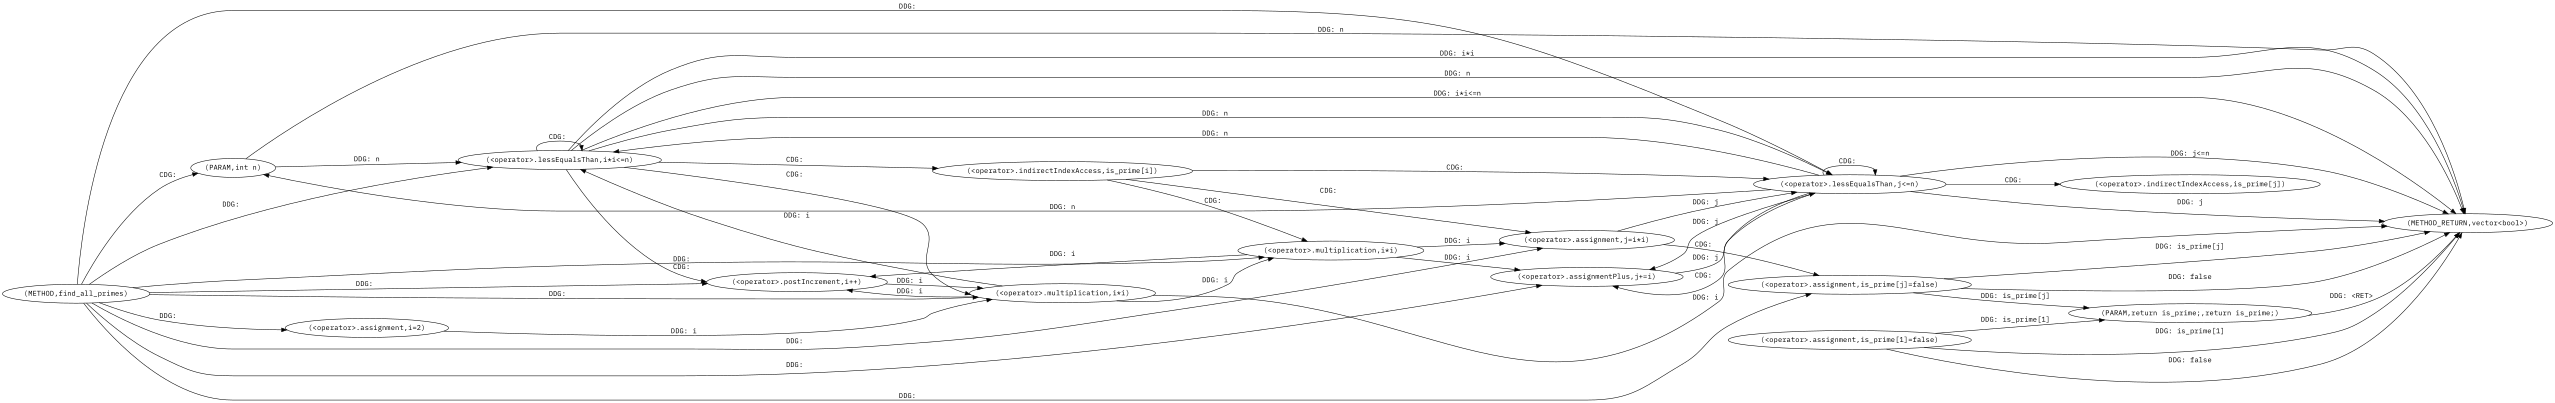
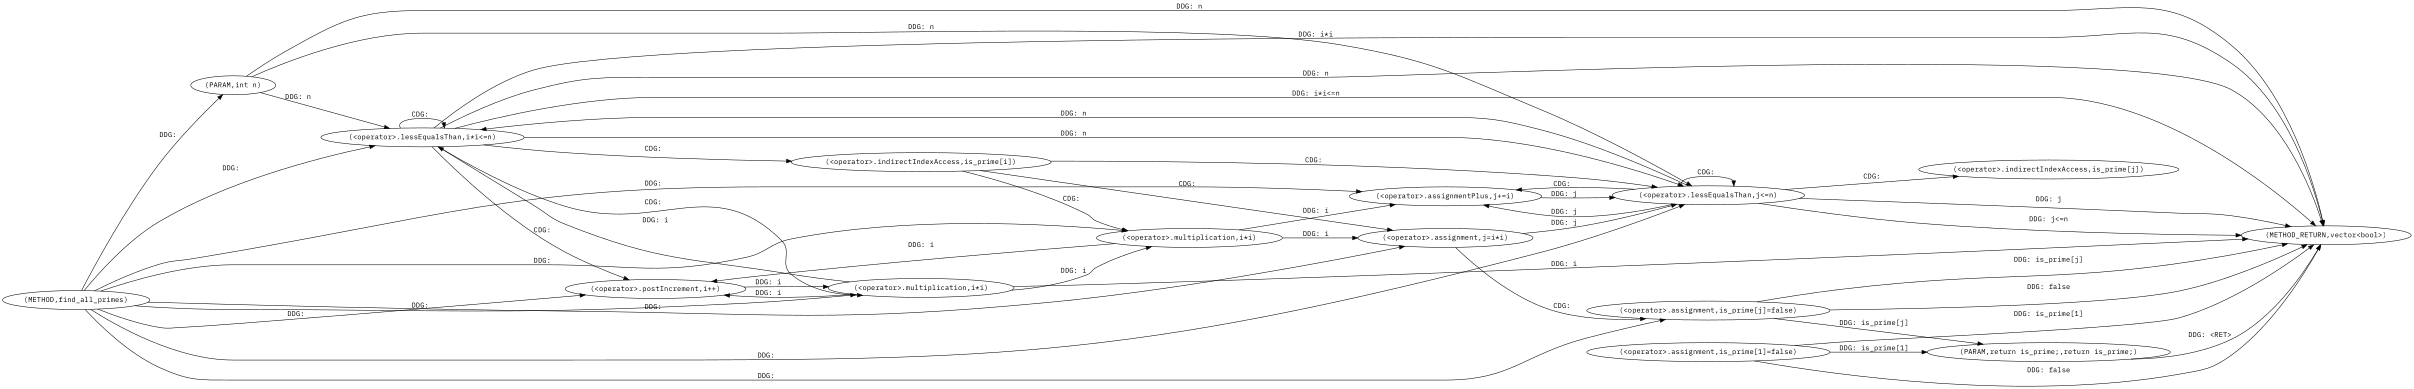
edge "(METHOD,find_all_primes)" -> "(PARAM,int n)": label "CDG: " -> "DDG: "
edge "(<operator>.lessEqualsThan,j<=n)" -> "(PARAM,int n)": reversed
node "(<operator>.assignment,i=2)": removed
